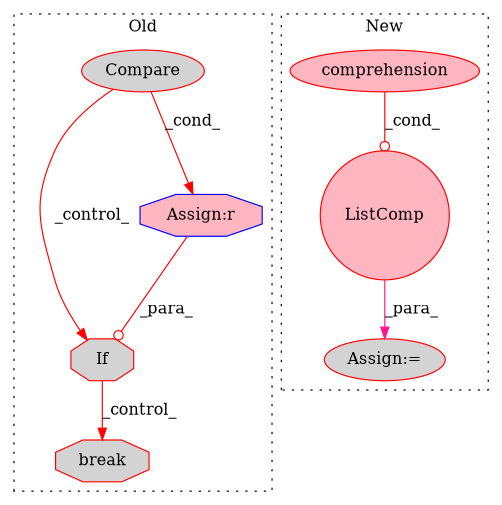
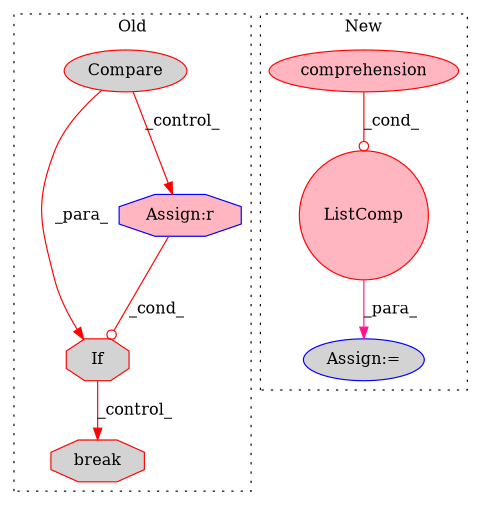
edge "Compare" -> "Assign:r": label "_cond_" -> "_control_"
edge "Compare" -> "If": label "_control_" -> "_para_"
edge "Assign:r" -> "If": label "_para_" -> "_cond_"
node "Assign:=": color red -> blue
